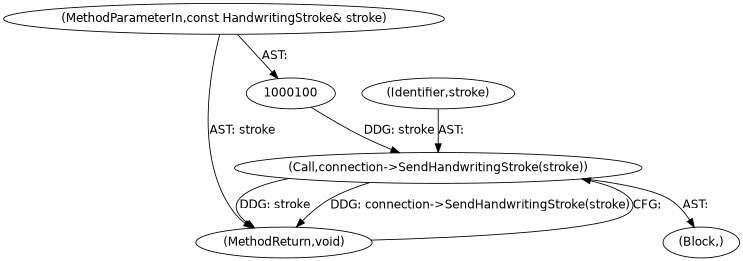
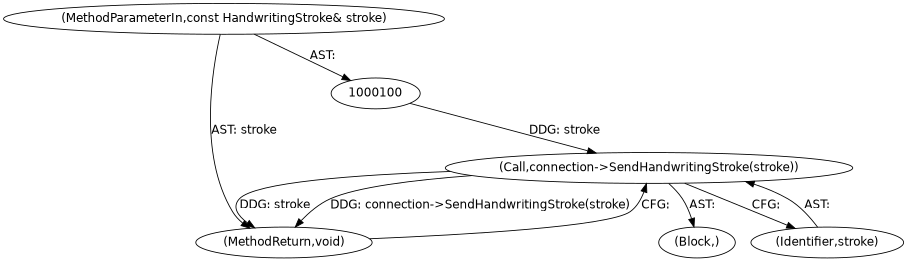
edge "(Call,connection->SendHandwritingStroke(stroke))" -> "(Identifier,stroke)": added, label "CFG:"
